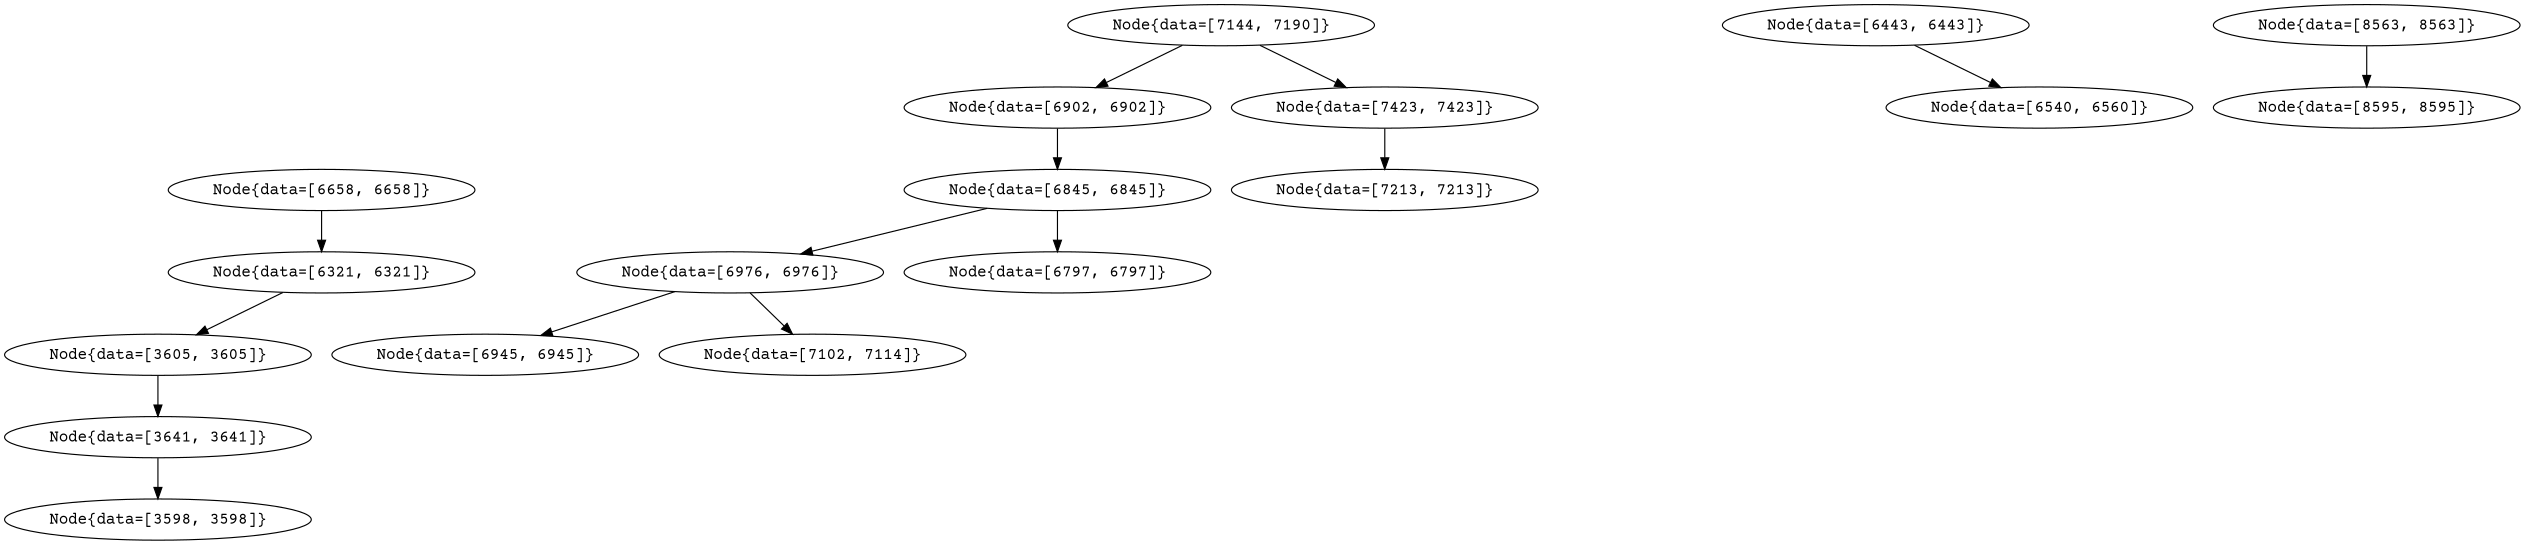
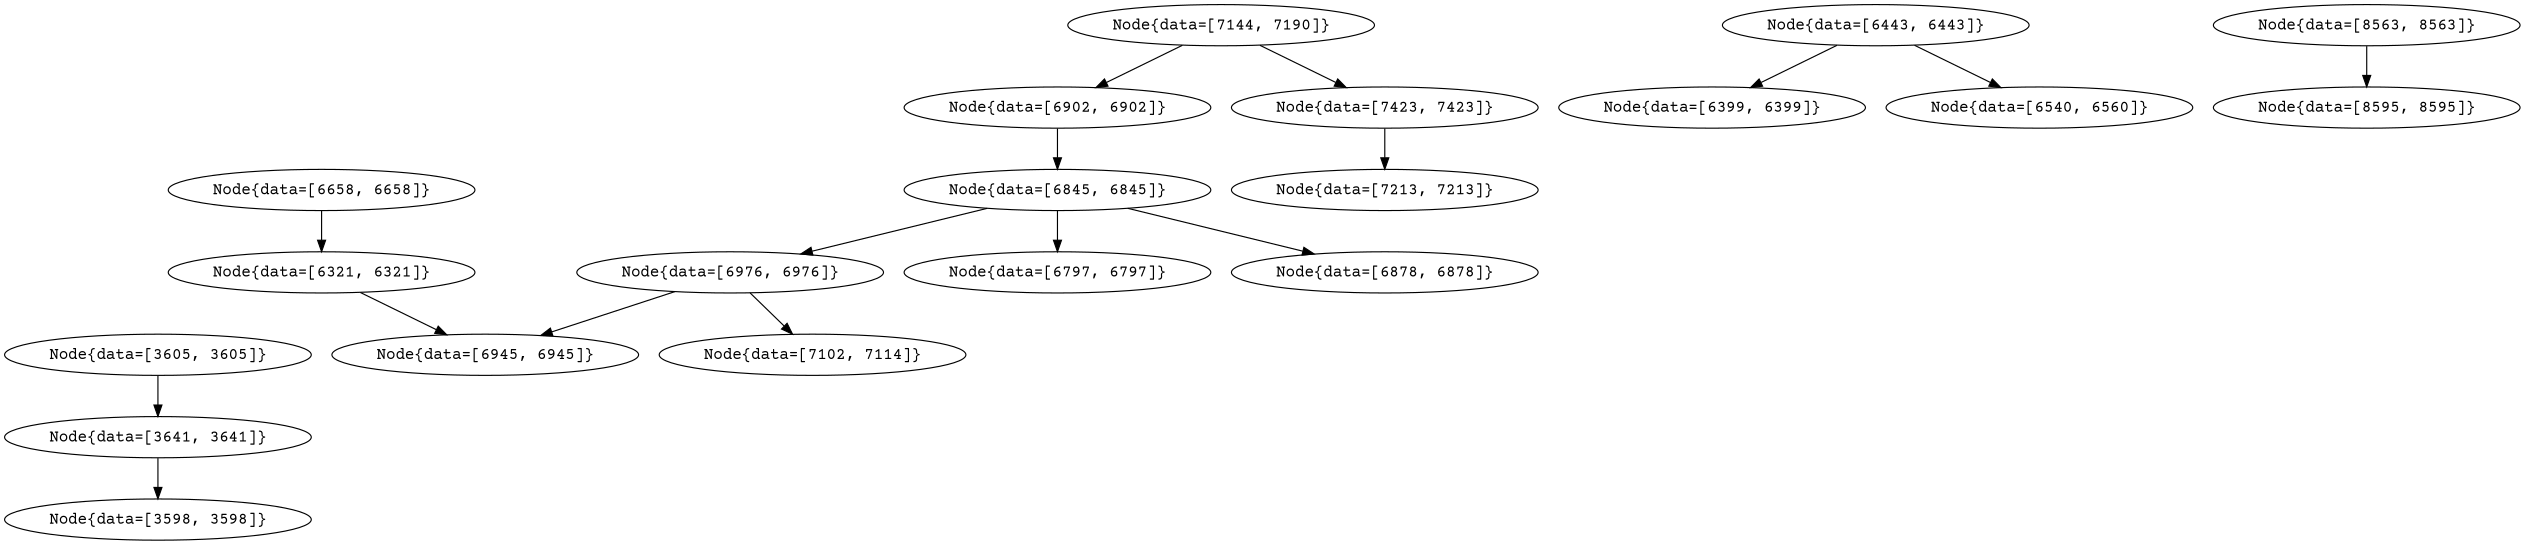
node "Node{data=[6399, 6399]}": added
node "Node{data=[6878, 6878]}": added
edge "Node{data=[6321, 6321]}" -> "Node{data=[3605, 3605]}": now "Node{data=[6321, 6321]}" -> "Node{data=[6945, 6945]}"
